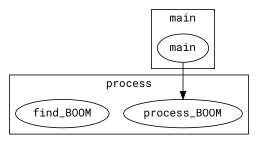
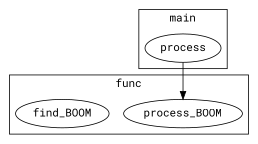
node "main": label "main" -> "process"
cluster "process": label "process" -> "func"
